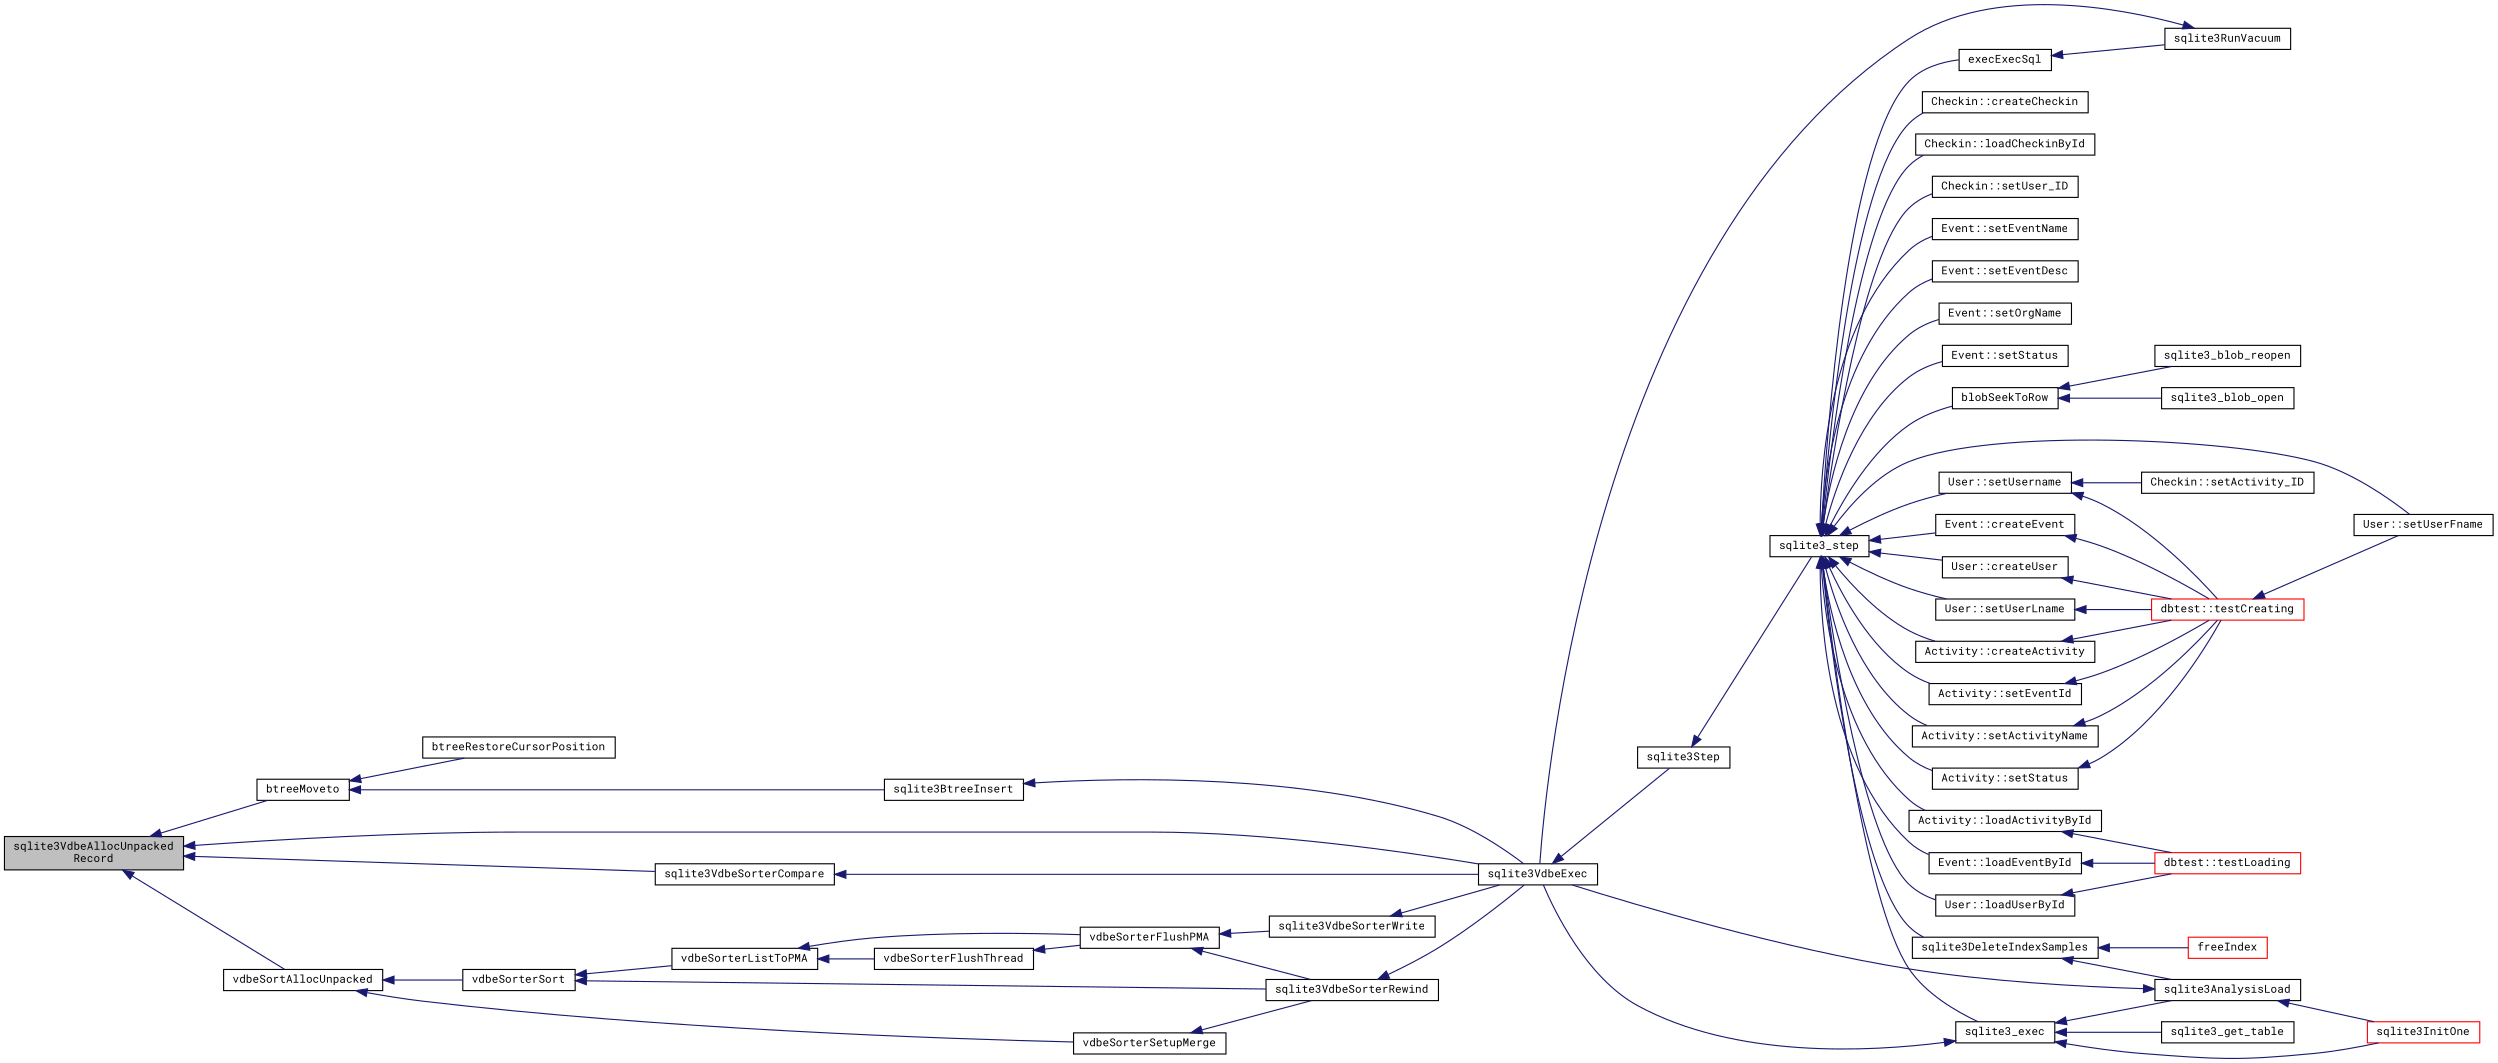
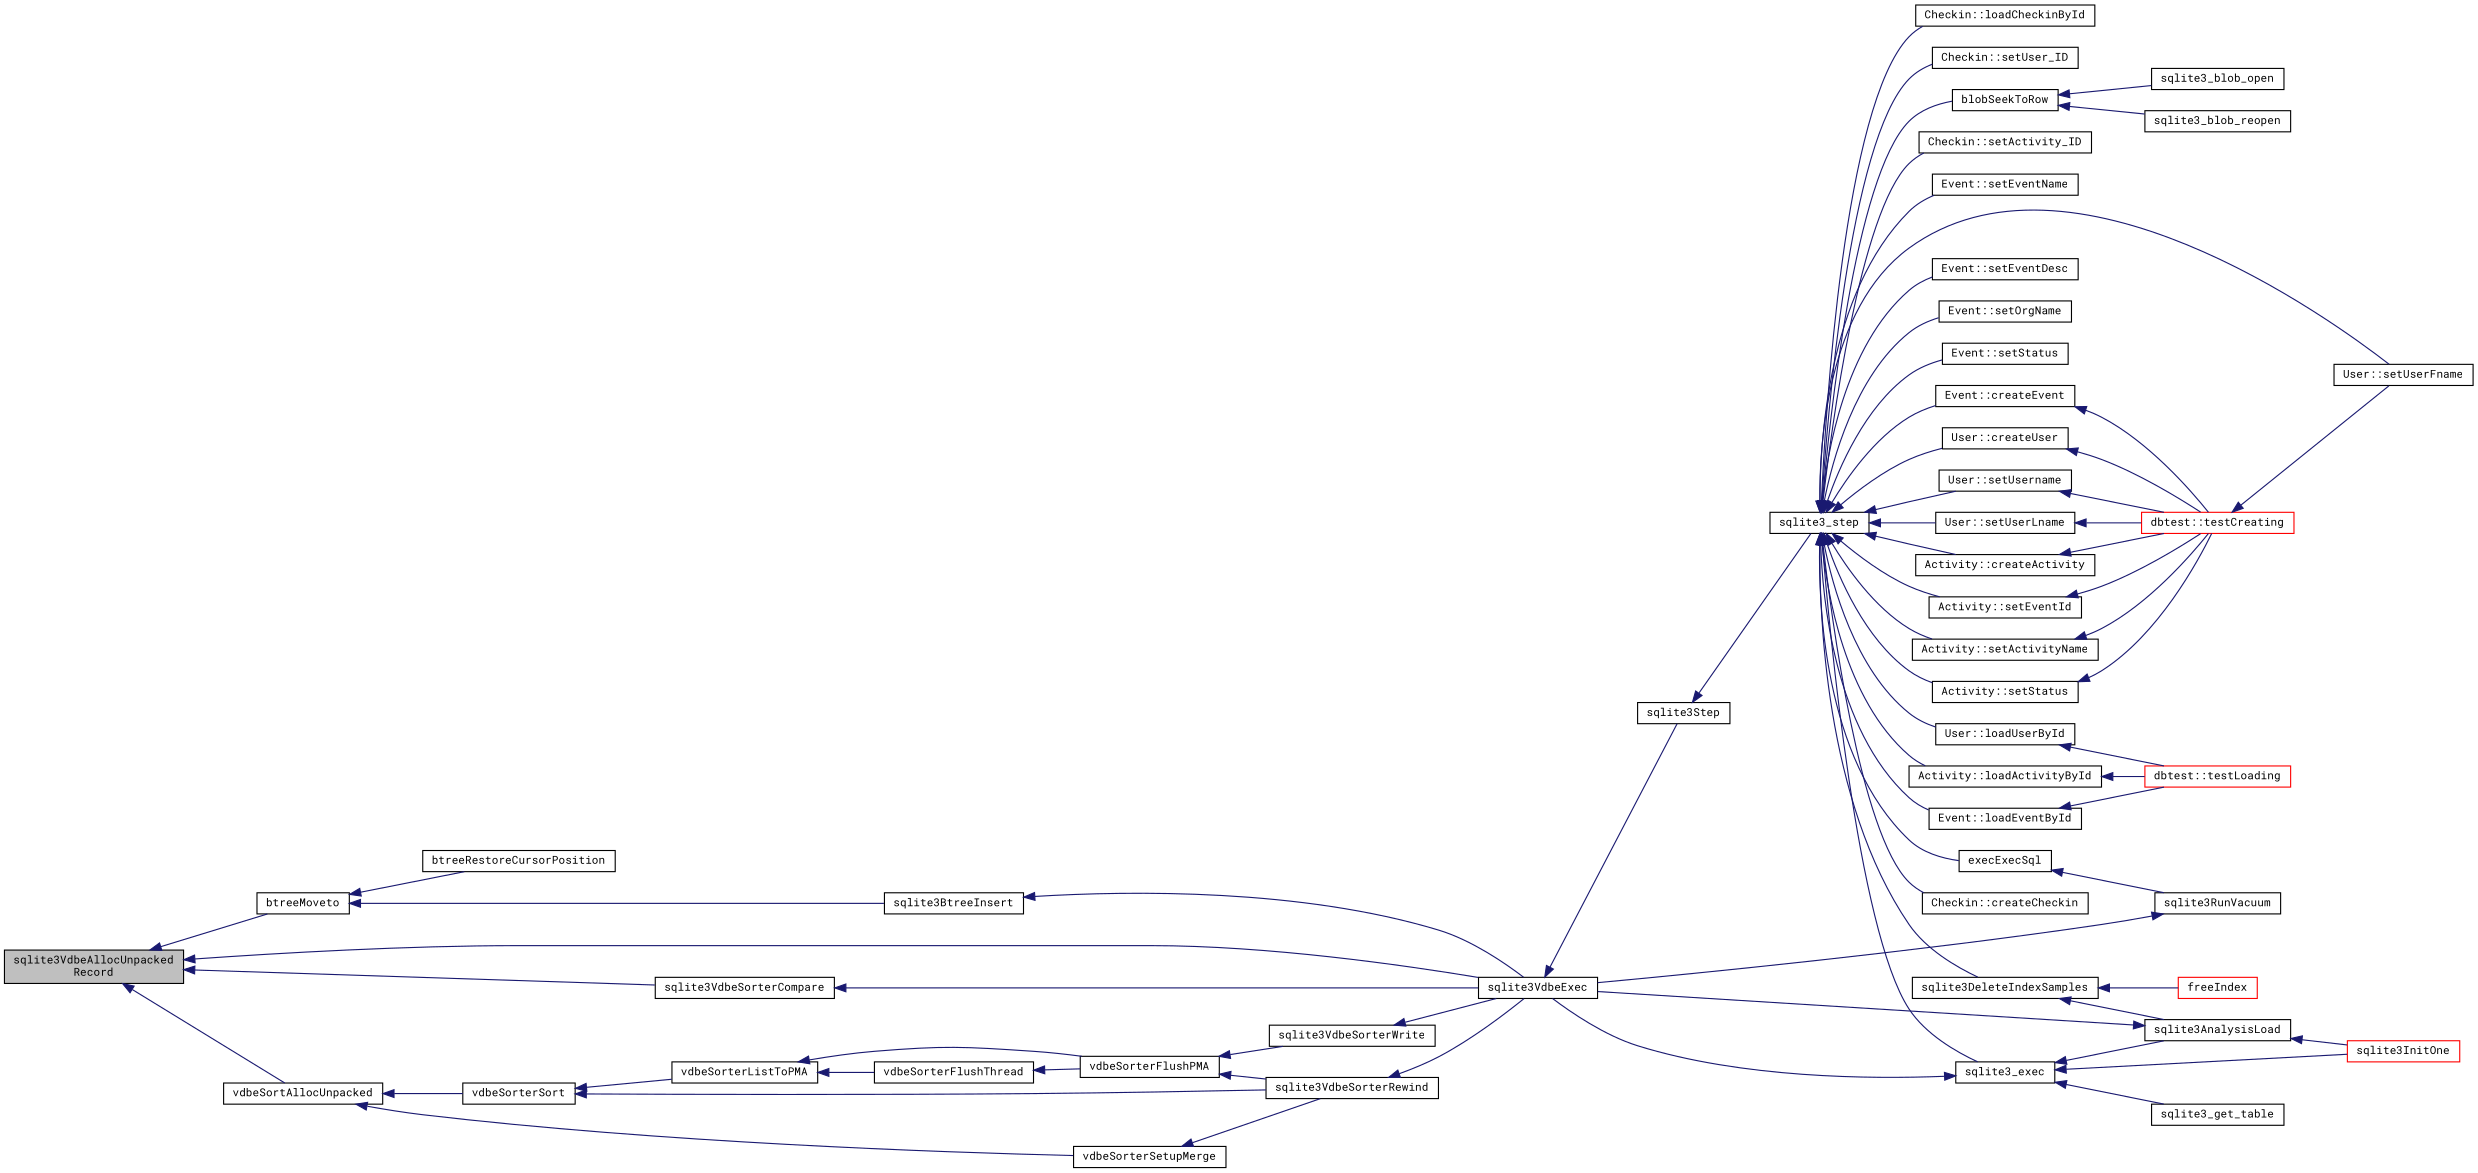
edge "Checkin::setActivity_ID" -> "User::setUsername": now "Checkin::setActivity_ID" -> "sqlite3_step"
